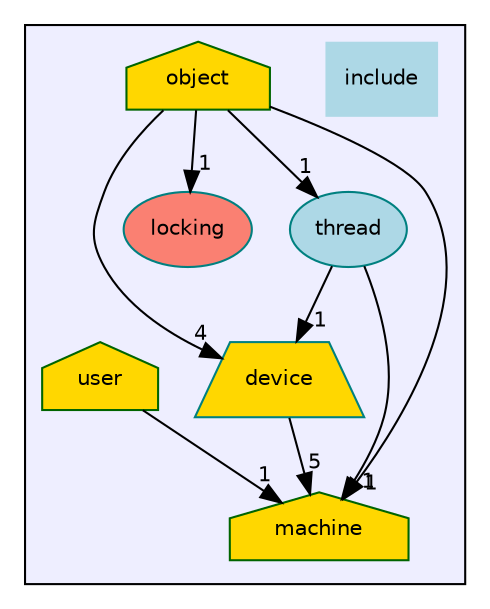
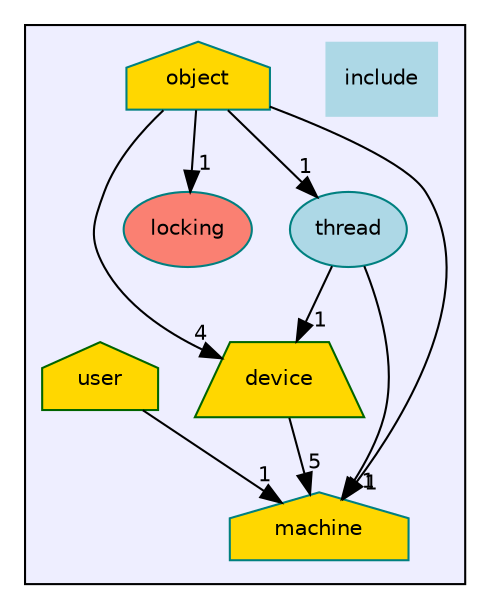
node "object": color darkgreen -> teal
node "device": color teal -> darkgreen
node "machine": color darkgreen -> teal
